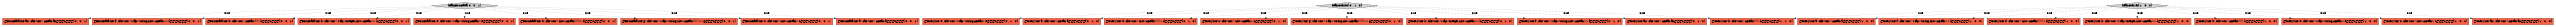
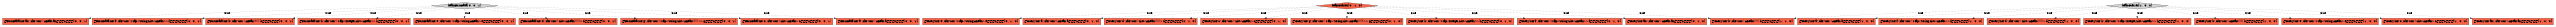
node "beanQueries['0', '1', '0']": fillcolor lightgray -> tomato
